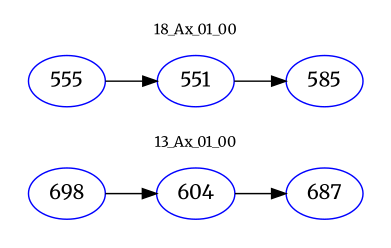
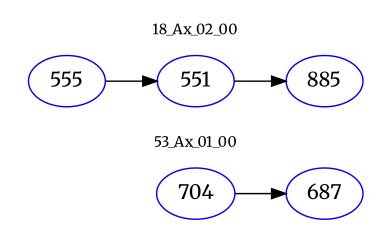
cluster "18_Ax_01_00": label "18_Ax_01_00" -> "18_Ax_02_00"
node "585": label "585" -> "885"
cluster "13_Ax_01_00": label "13_Ax_01_00" -> "53_Ax_01_00"
node "698": removed
node "604": label "604" -> "704"
